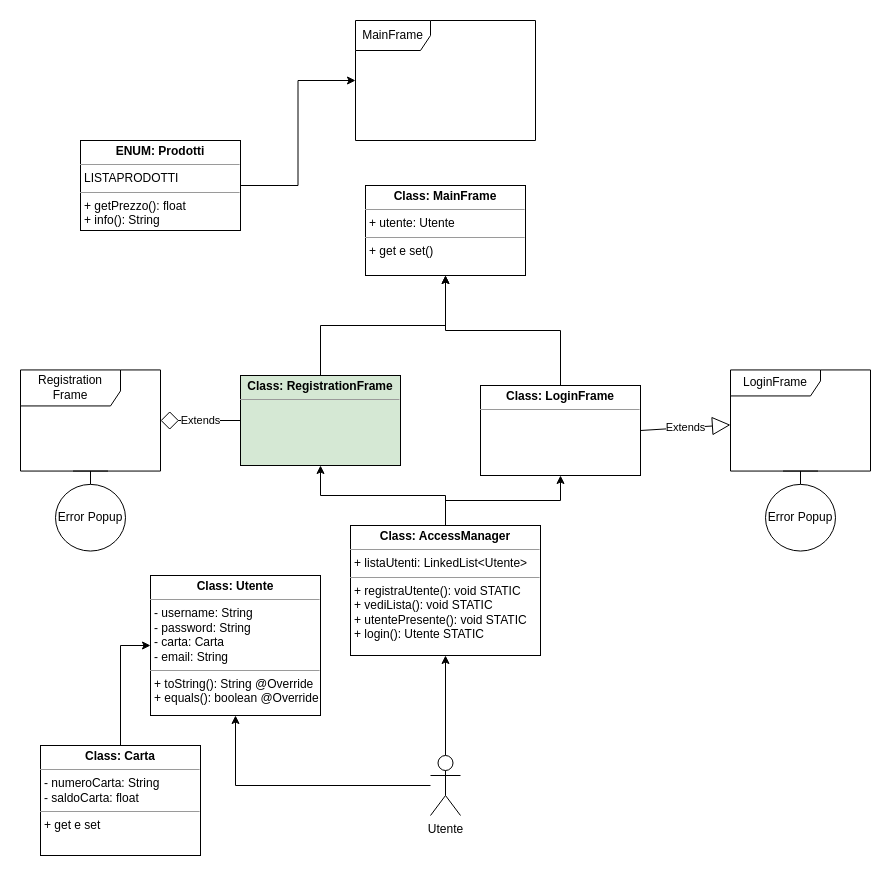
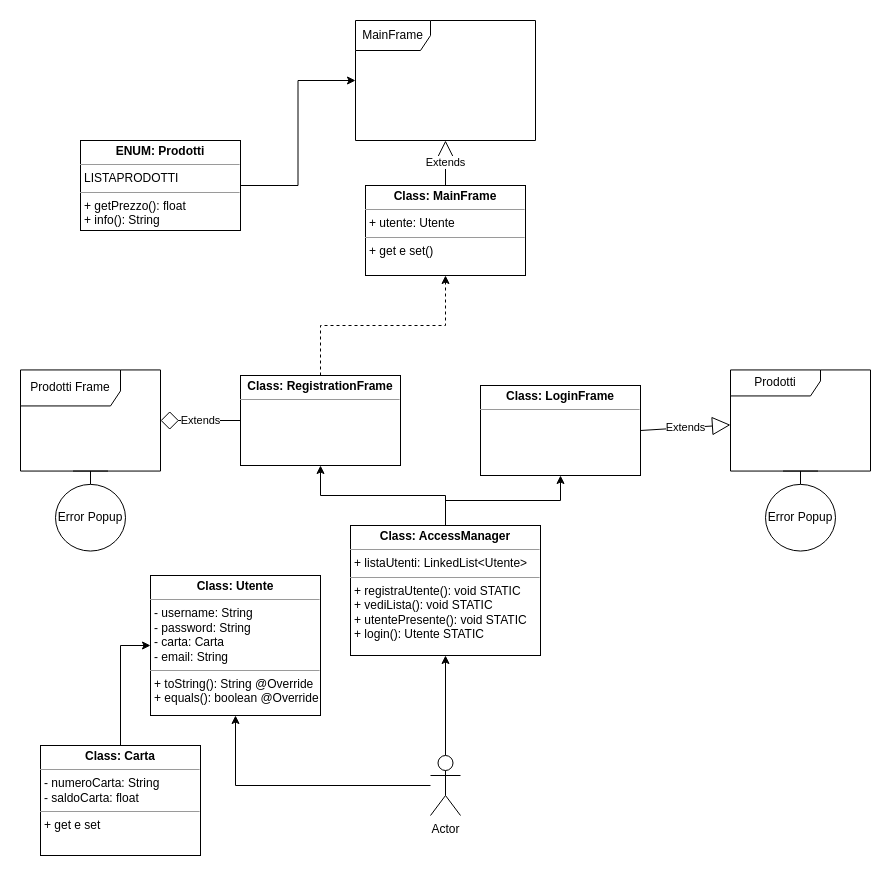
edge "Class: MainFrame + utente: Utente + get e set()" -> "MainFrame": added, label "Extends"
edge "Class: RegistrationFrame" -> "Class: MainFrame + utente: Utente + get e set()": style solid -> dashed
edge "Class: LoginFrame" -> "Class: MainFrame + utente: Utente + get e set()": removed
node "LoginFrame": label "LoginFrame" -> "Prodotti"
node "Registration Frame": label "Registration Frame" -> "Prodotti Frame"
node "Class: RegistrationFrame": fillcolor #d5e8d4 -> #ffffff
node "Utente": label "Utente" -> "Actor"
